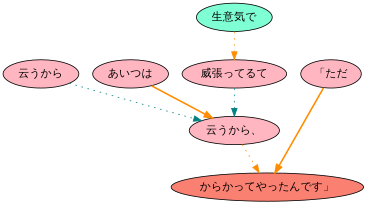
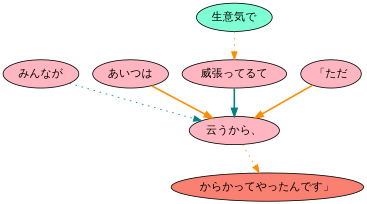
node "云うから": label "云うから" -> "みんなが"
edge "威張ってるて" -> "云うから、": style dotted -> bold
edge "「ただ" -> "からかってやったんです」": now "「ただ" -> "云うから、"
